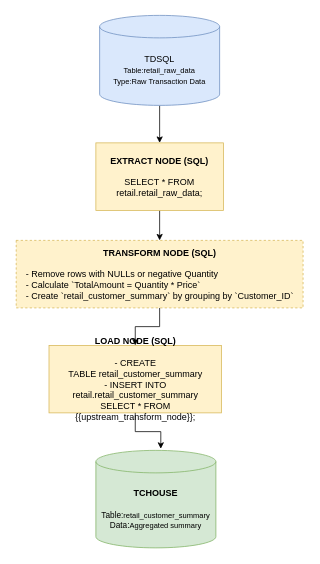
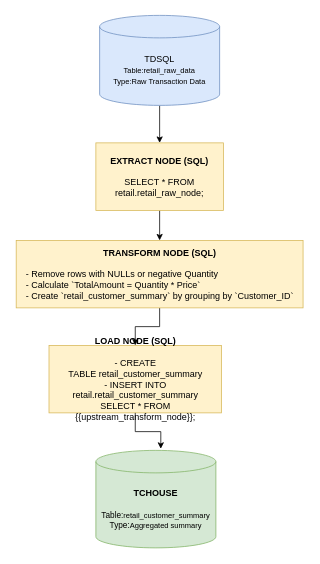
node "EXTRACT NODE (SQL) SELECT * FROM retail.retail_raw_data;": label "EXTRACT NODE (SQL) SELECT * FROM retail.retail_raw_data;" -> "EXTRACT NODE (SQL) SELECT * FROM retail.retail_raw_node;"
node "TRANSFORM NODE (SQL) - Remove rows with NULLs or negative Quantity - Calculate `TotalAmount = Quantity * Price` - Create `retail_customer_summary` by grouping by `Customer_ID`": style dashed -> solid
node "TCHOUSE Table:retail_customer_summary Data:Aggregated summary": label "TCHOUSE Table:retail_customer_summary Data:Aggregated summary" -> "TCHOUSE Table:retail_customer_summary Type:Aggregated summary"
